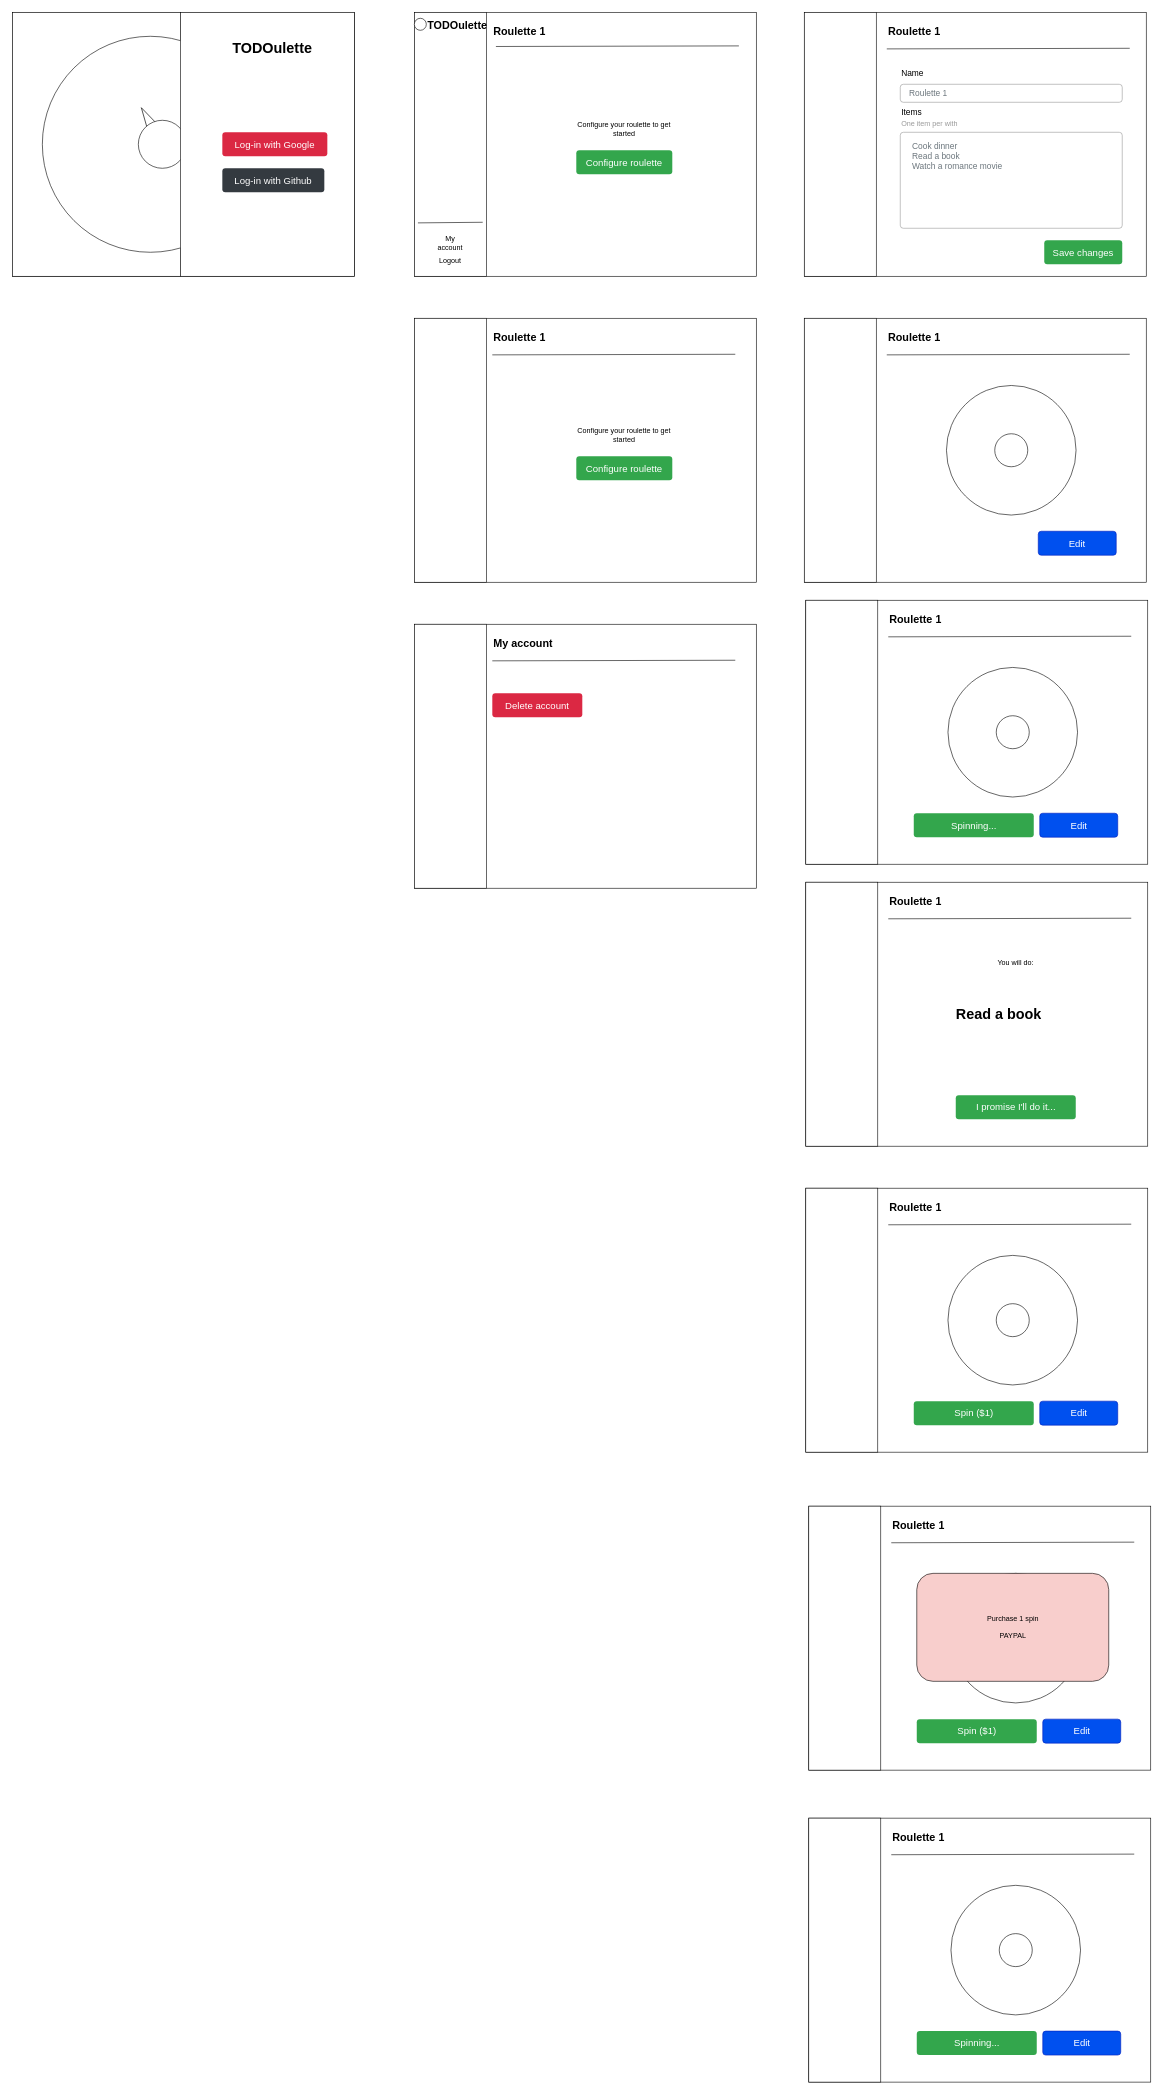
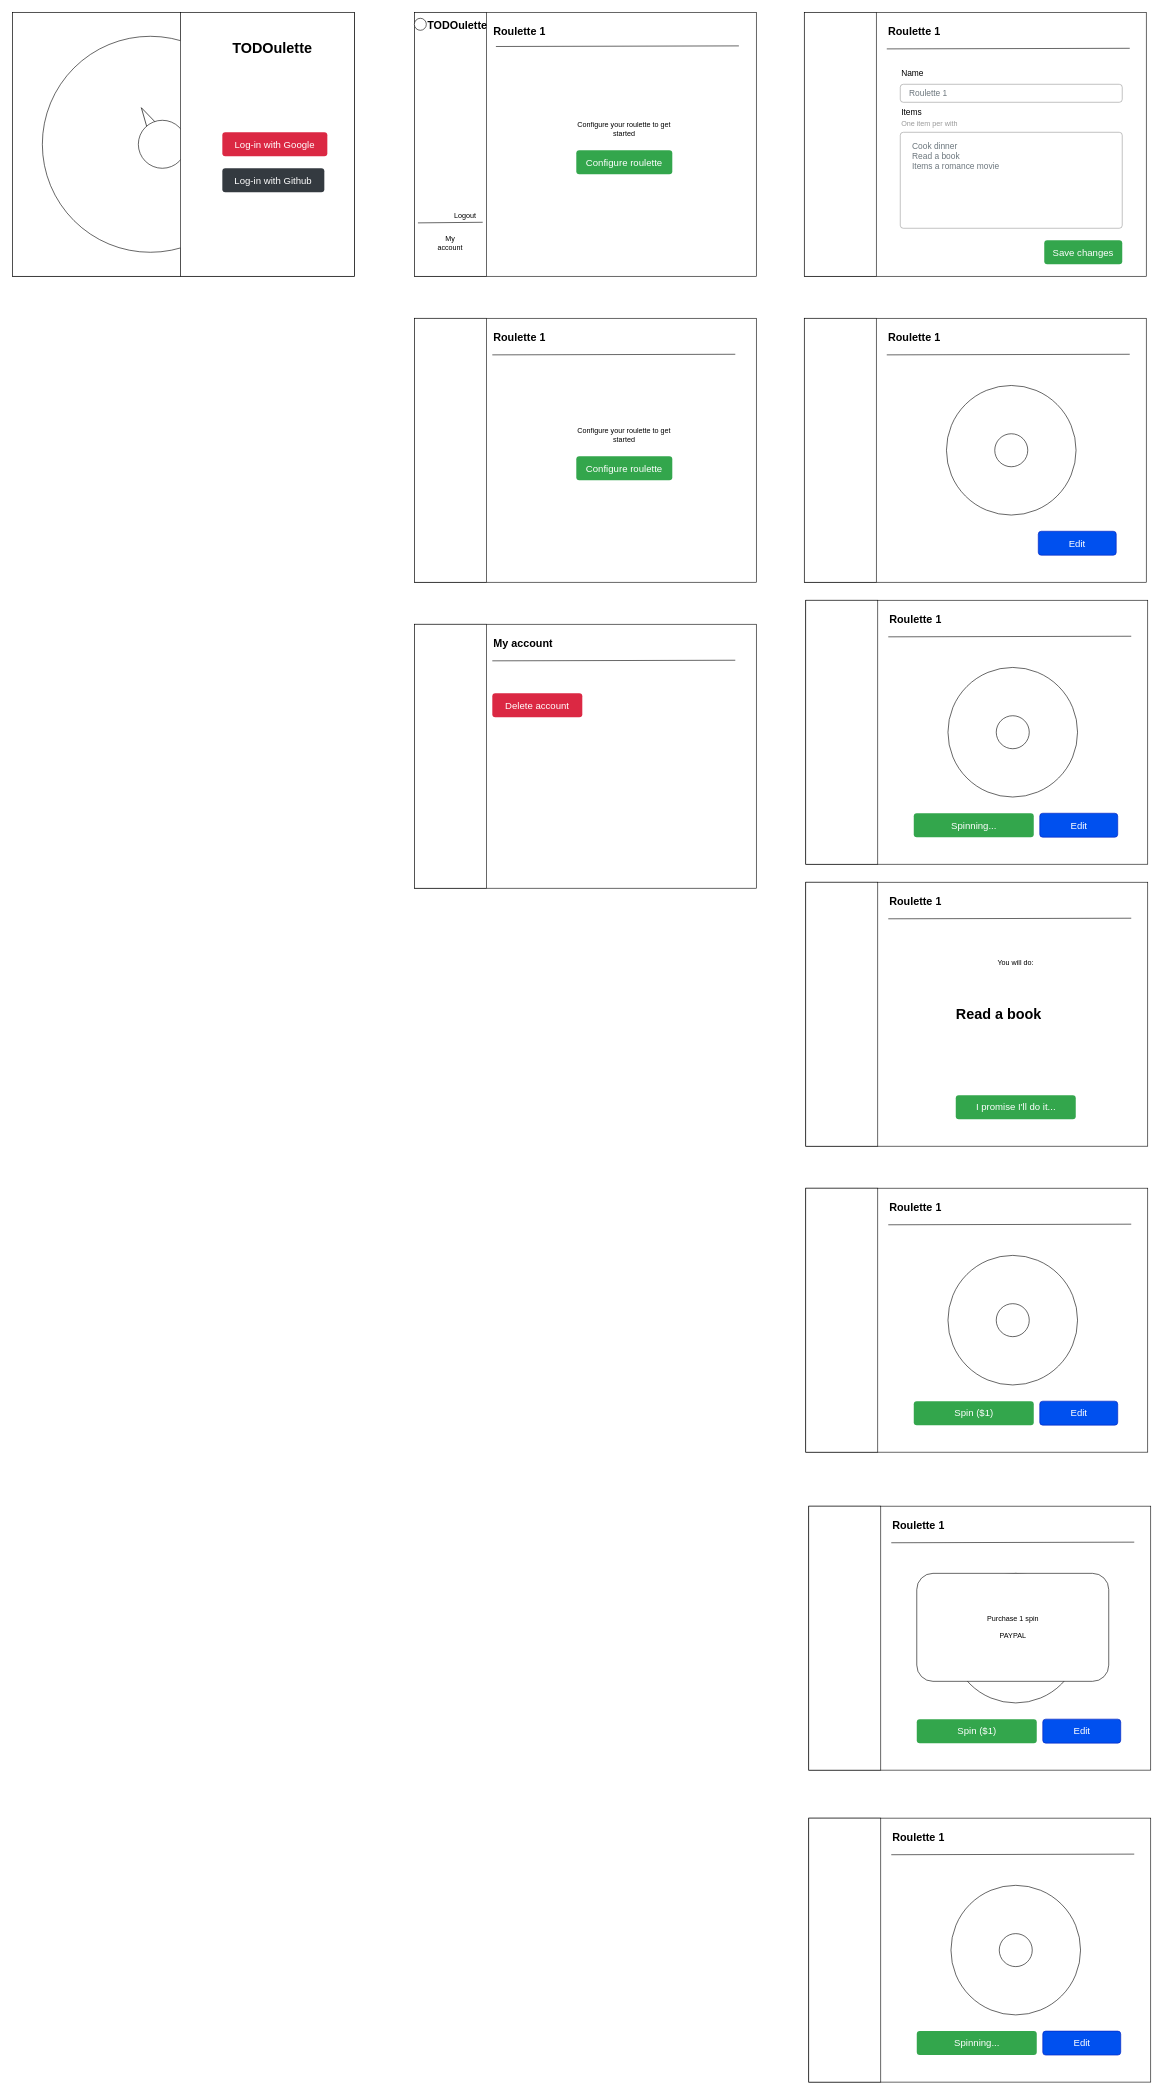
node "Cook dinner Read a book Watch a romance movie": label "Cook dinner Read a book Watch a romance movie" -> "Cook dinner Read a book Items a romance movie"
node "Logout": moved (450, 261) -> (465, 216)
node "Purchase 1 spin PAYPAL": fillcolor #f8cecc -> #ffffff
